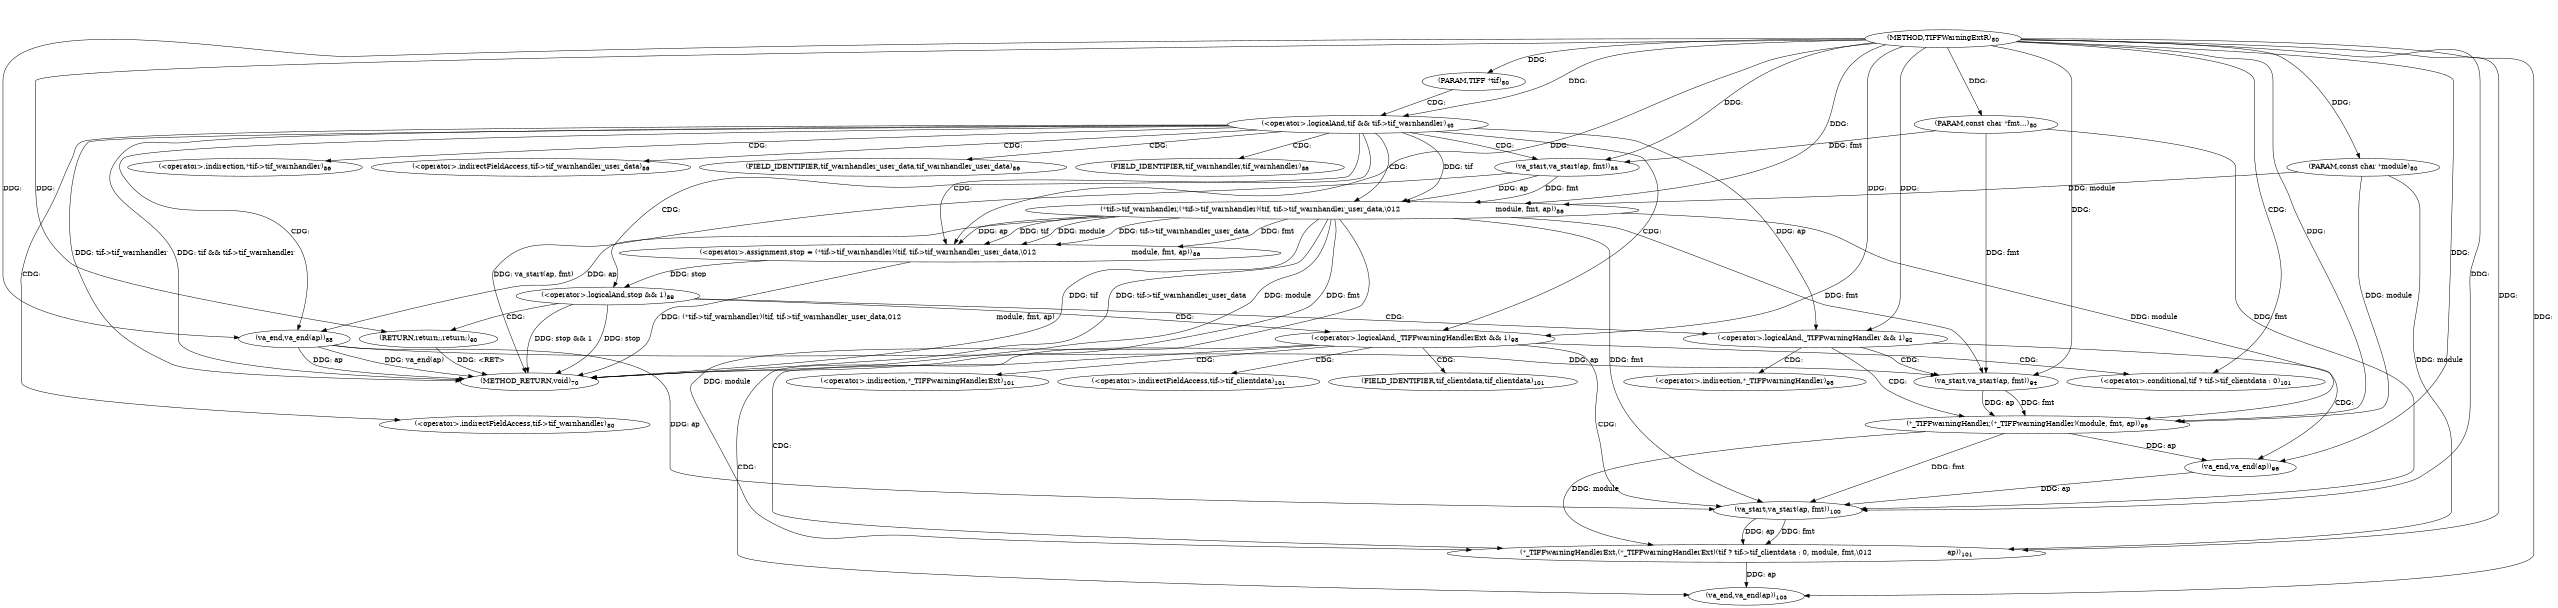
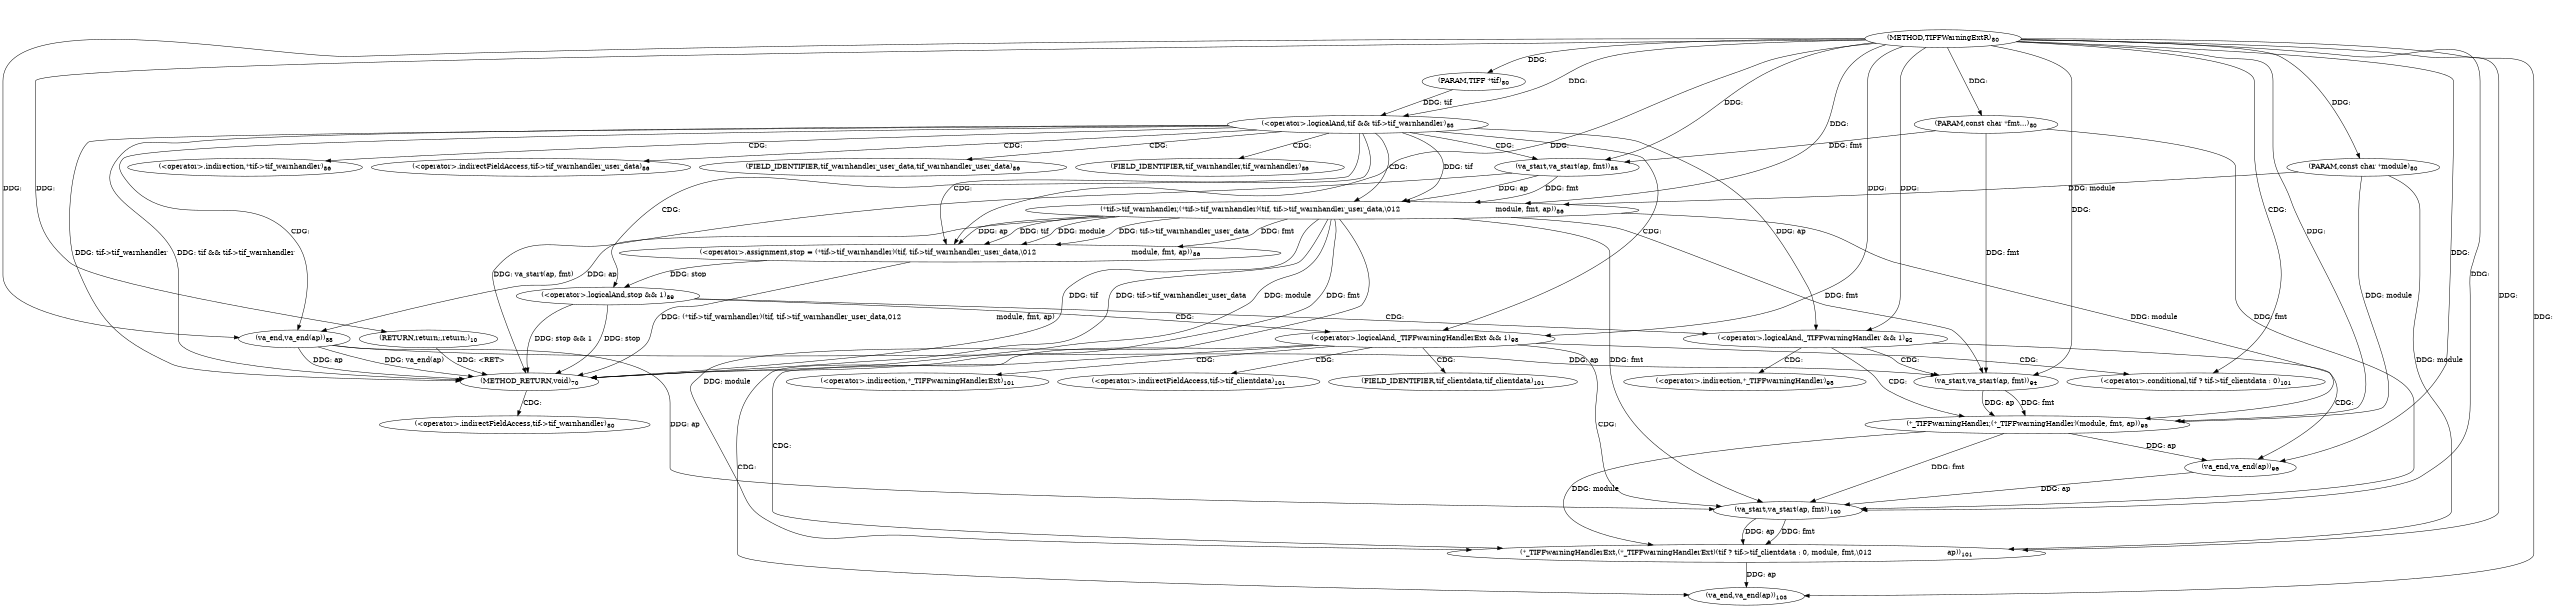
edge "(PARAM,TIFF *tif)" -> "(<operator>.logicalAnd,tif && tif->tif_warnhandler)": label "CDG: " -> "DDG: tif"
node "(<operator>.logicalAnd,tif && tif->tif_warnhandler)": text "43" -> "83"
edge "(<operator>.logicalAnd,tif && tif->tif_warnhandler)" -> "(<operator>.indirectFieldAccess,tif->tif_warnhandler)": now "(METHOD_RETURN,void)" -> "(<operator>.indirectFieldAccess,tif->tif_warnhandler)"
edge "(<operator>.logicalAnd,stop && 1)" -> "(RETURN,return;,return;)": removed, label "CDG:"
node "(RETURN,return;,return;)": text "90" -> "10"
